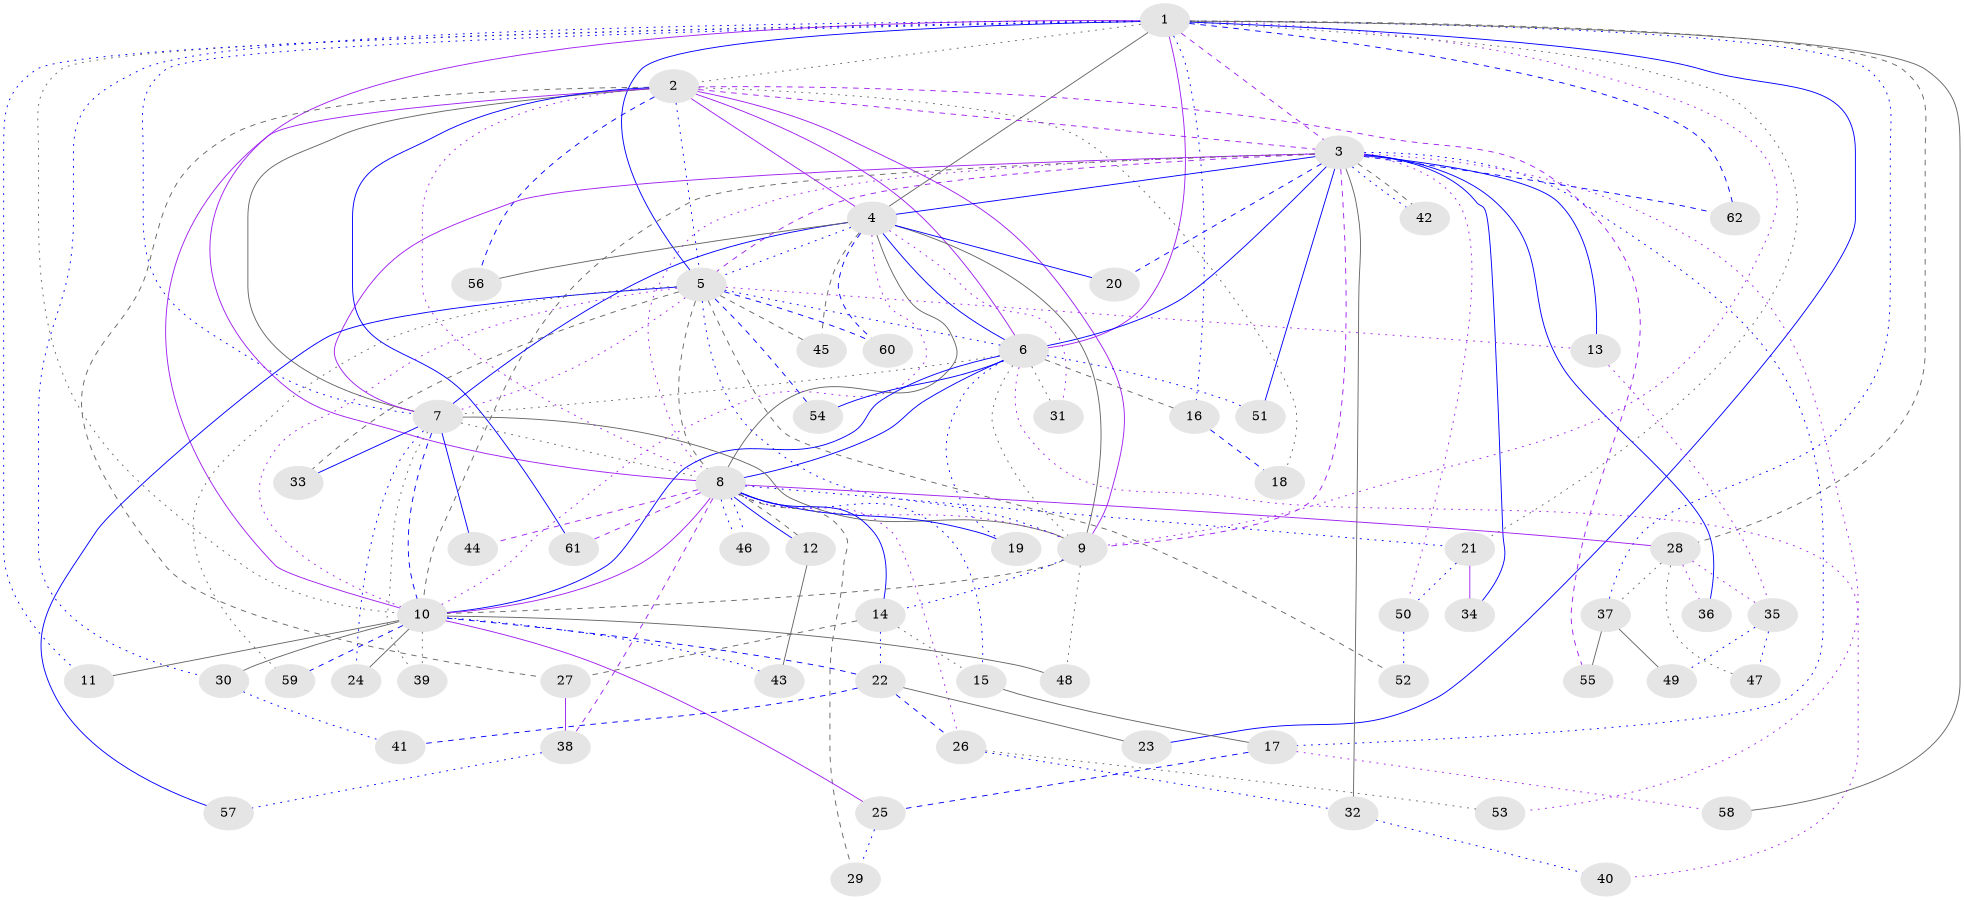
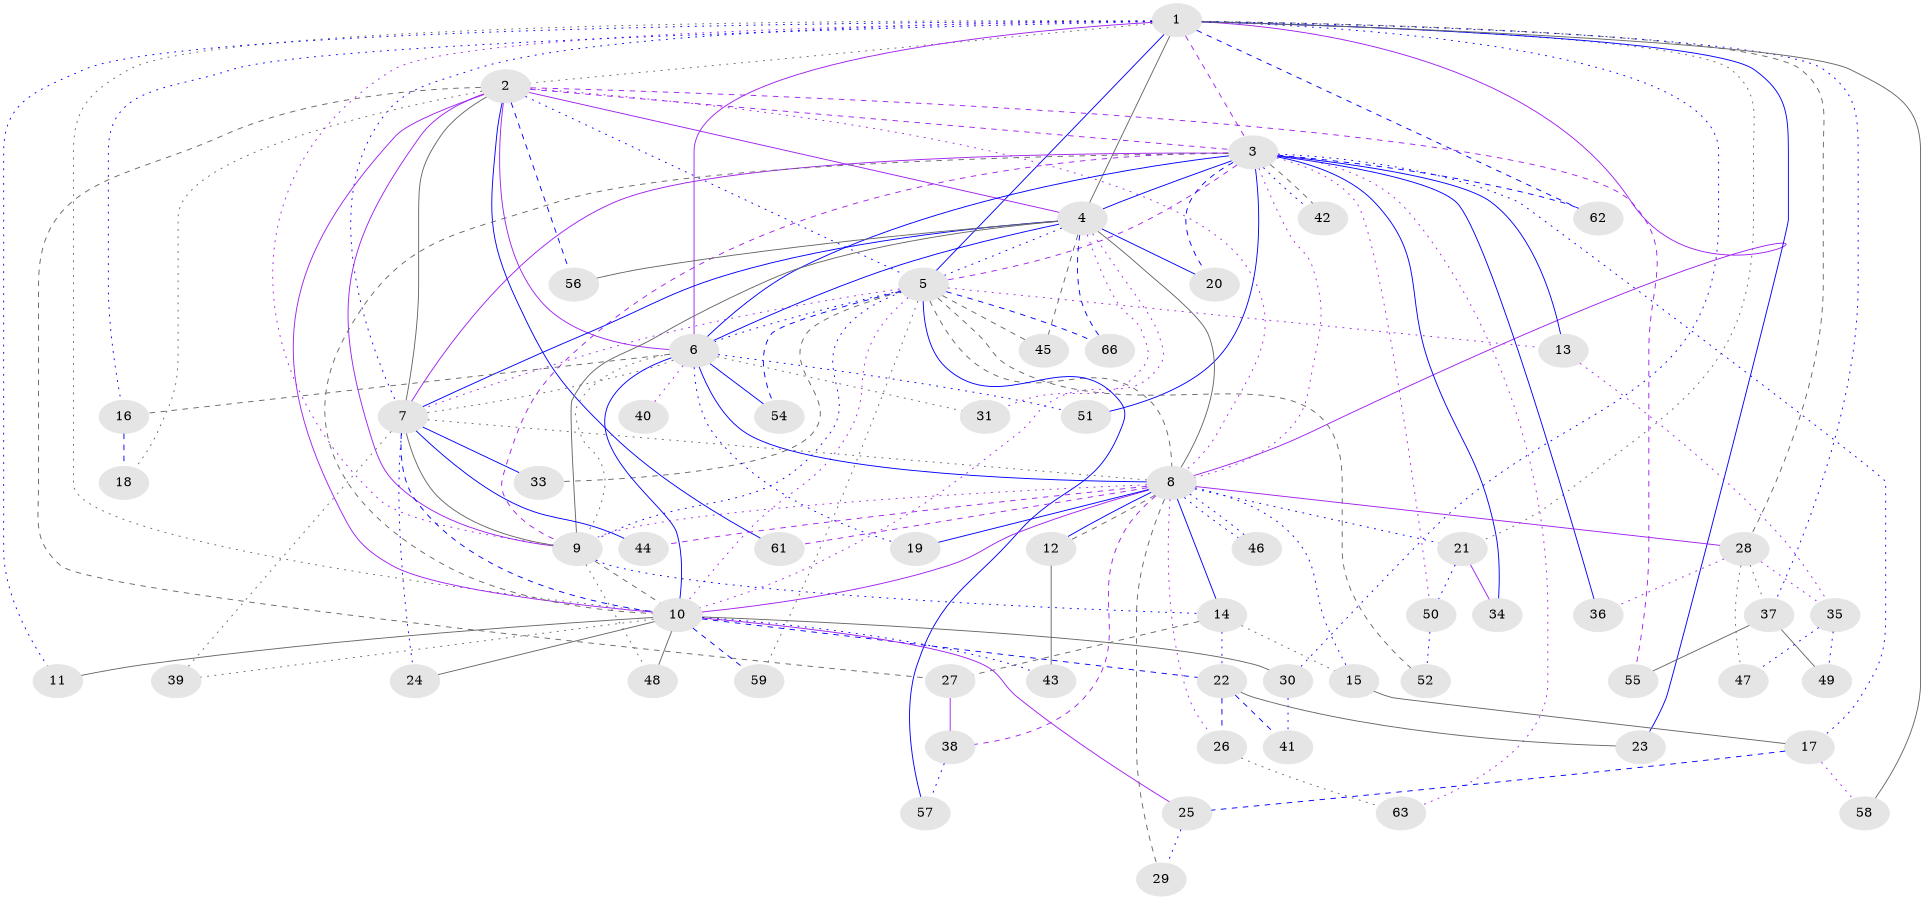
node "60": label "60" -> "66"
node "32": removed
node "53": label "53" -> "63"
